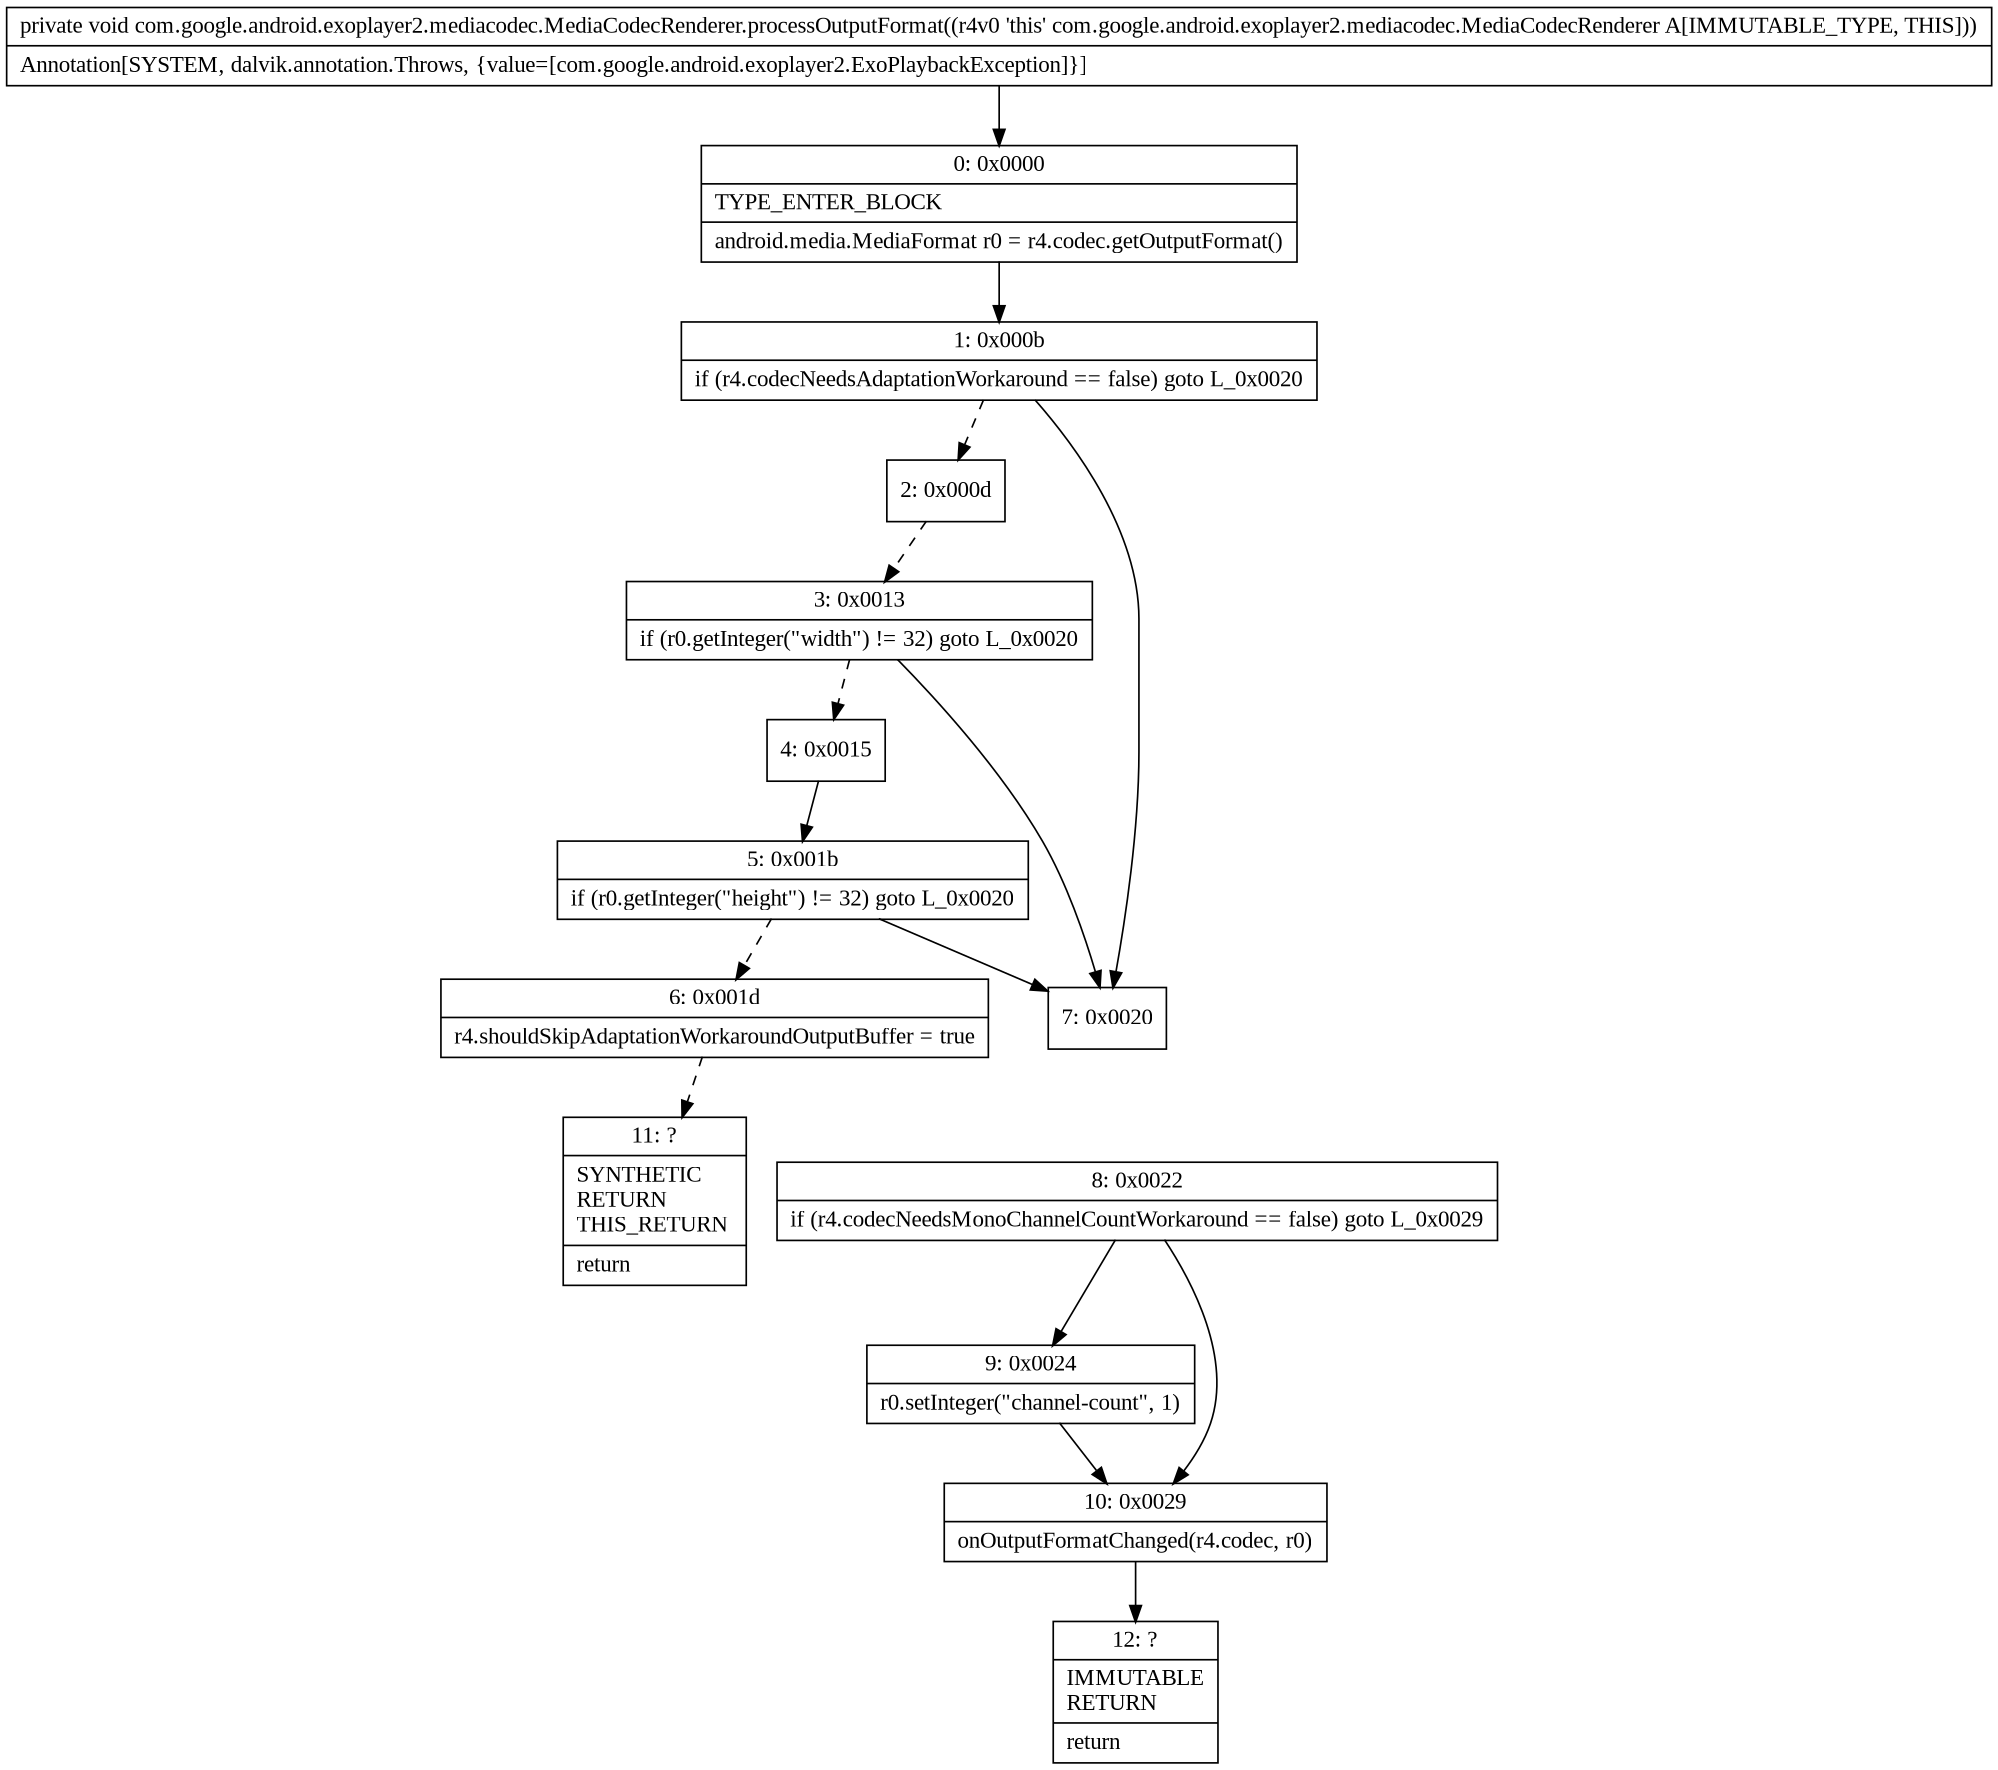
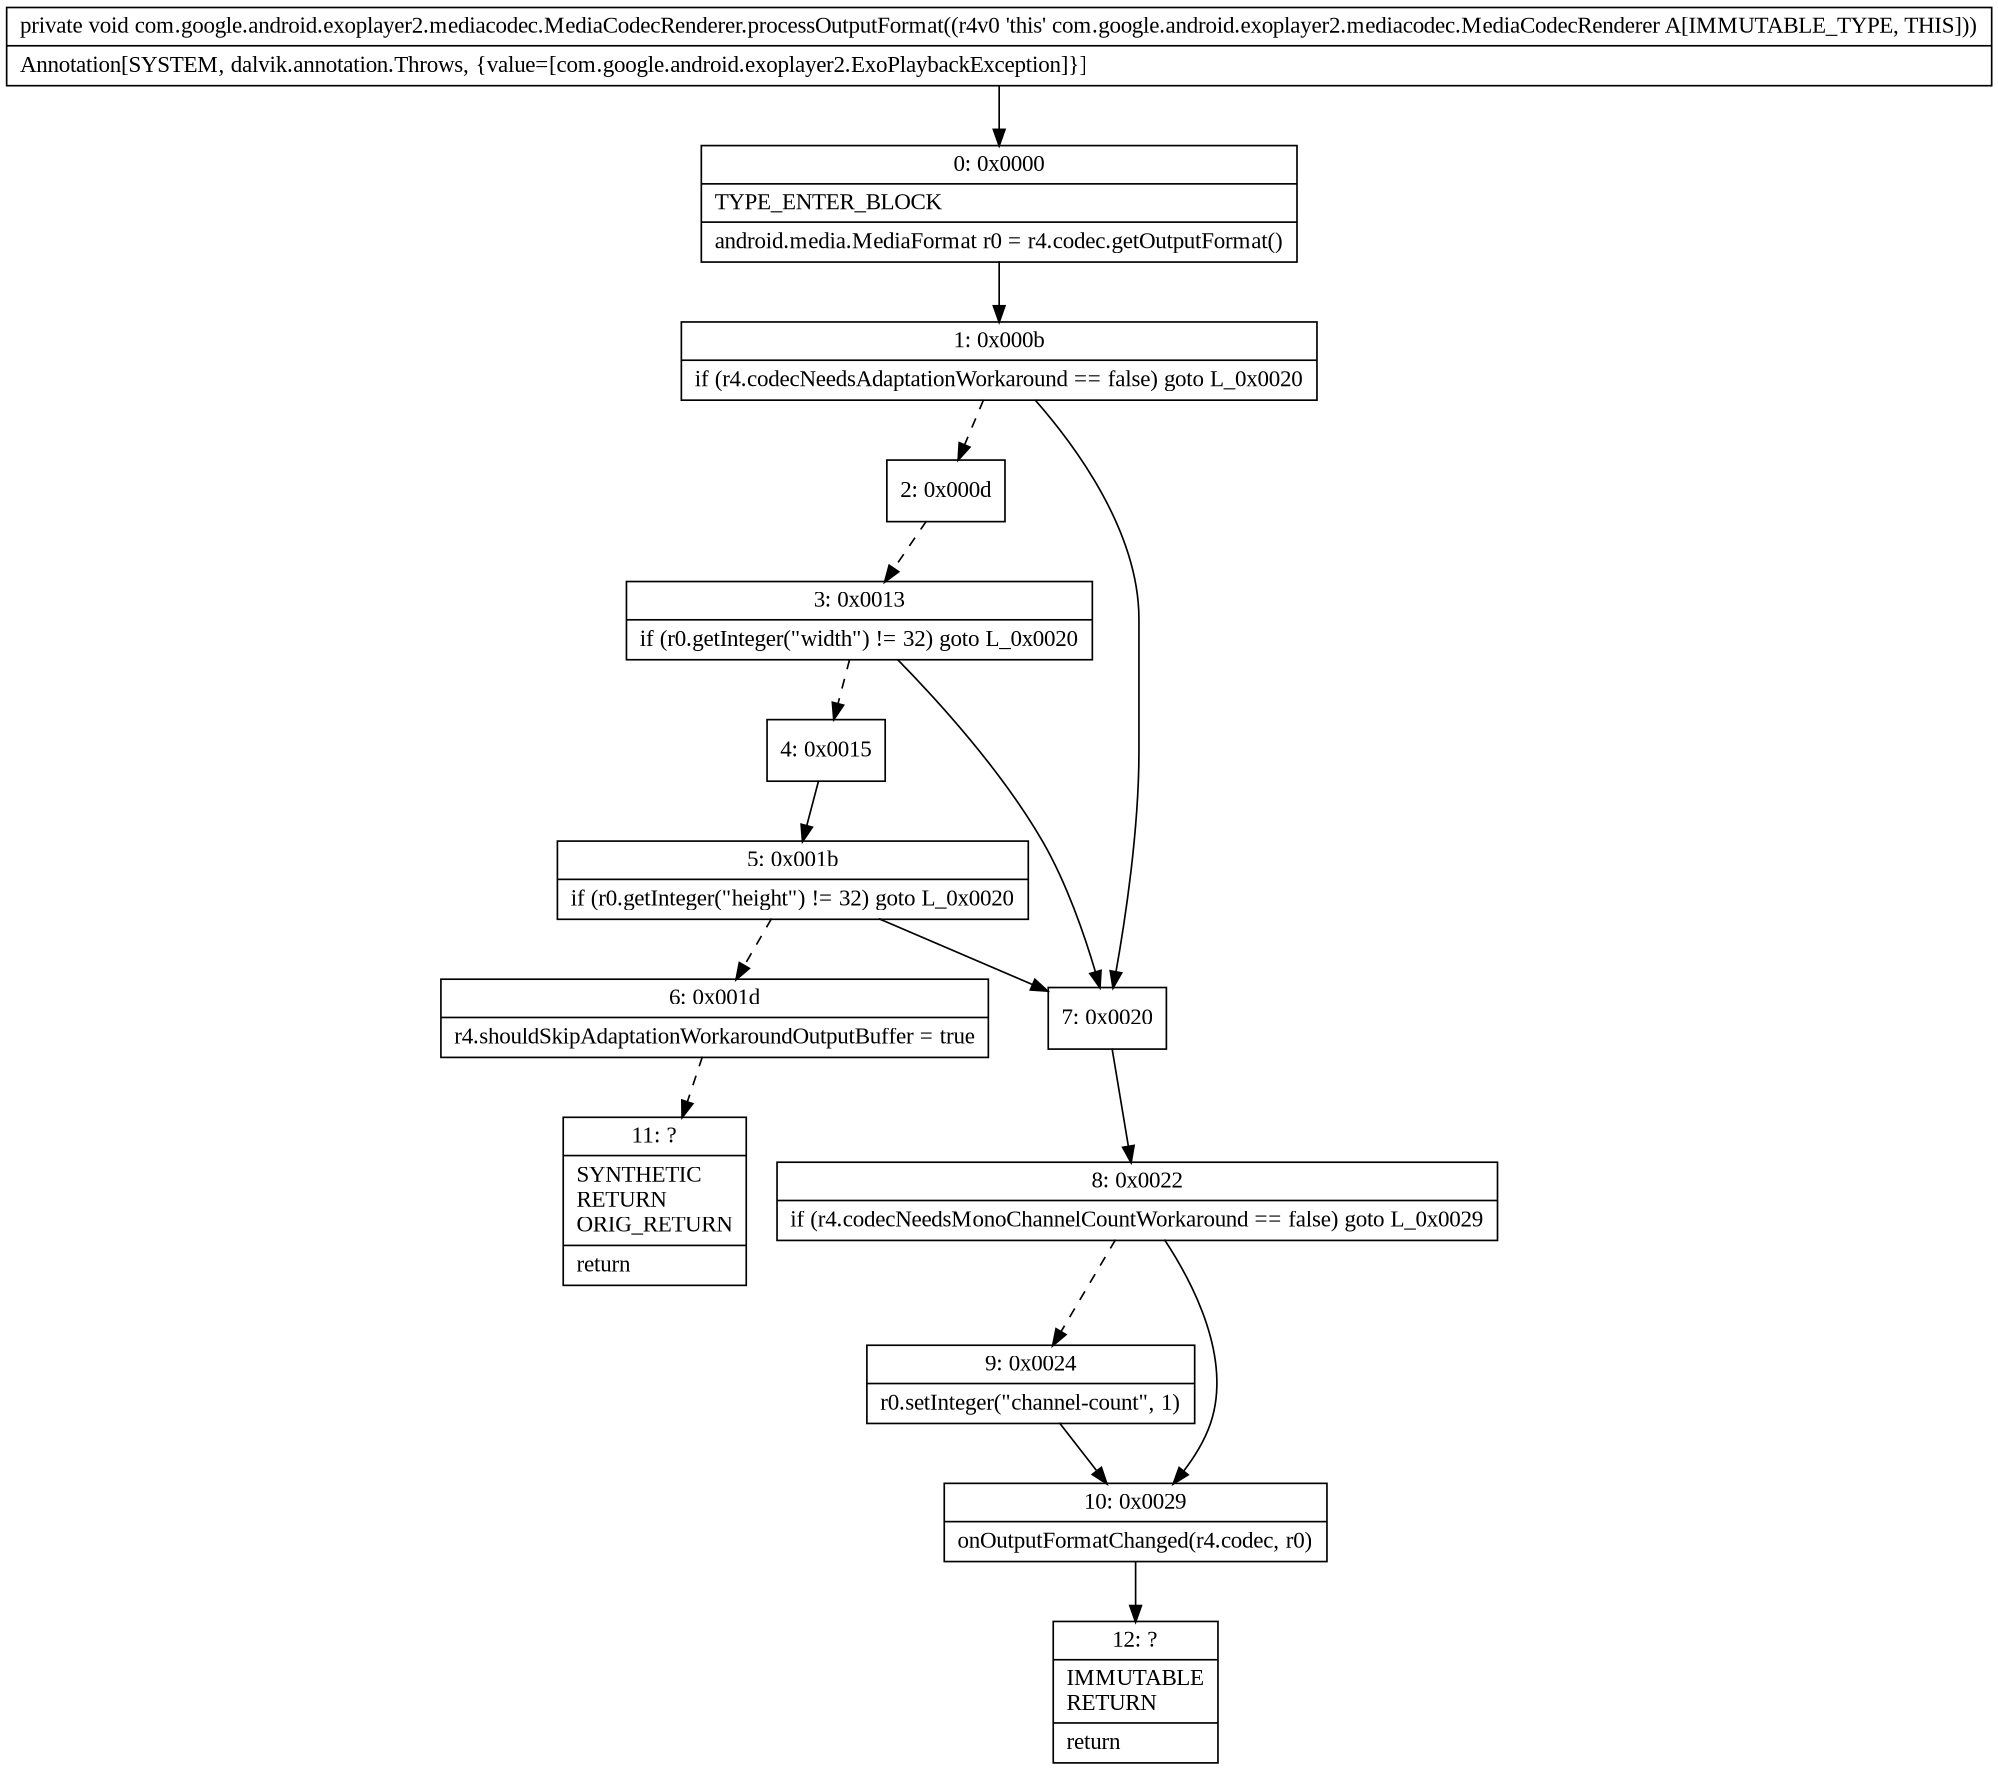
edge "7: 0x0020" -> "8: 0x0022": added
node "11: ?": text "THIS_RETURN" -> "ORIG_RETURN"
edge "8: 0x0022" -> "9: 0x0024": style solid -> dashed
